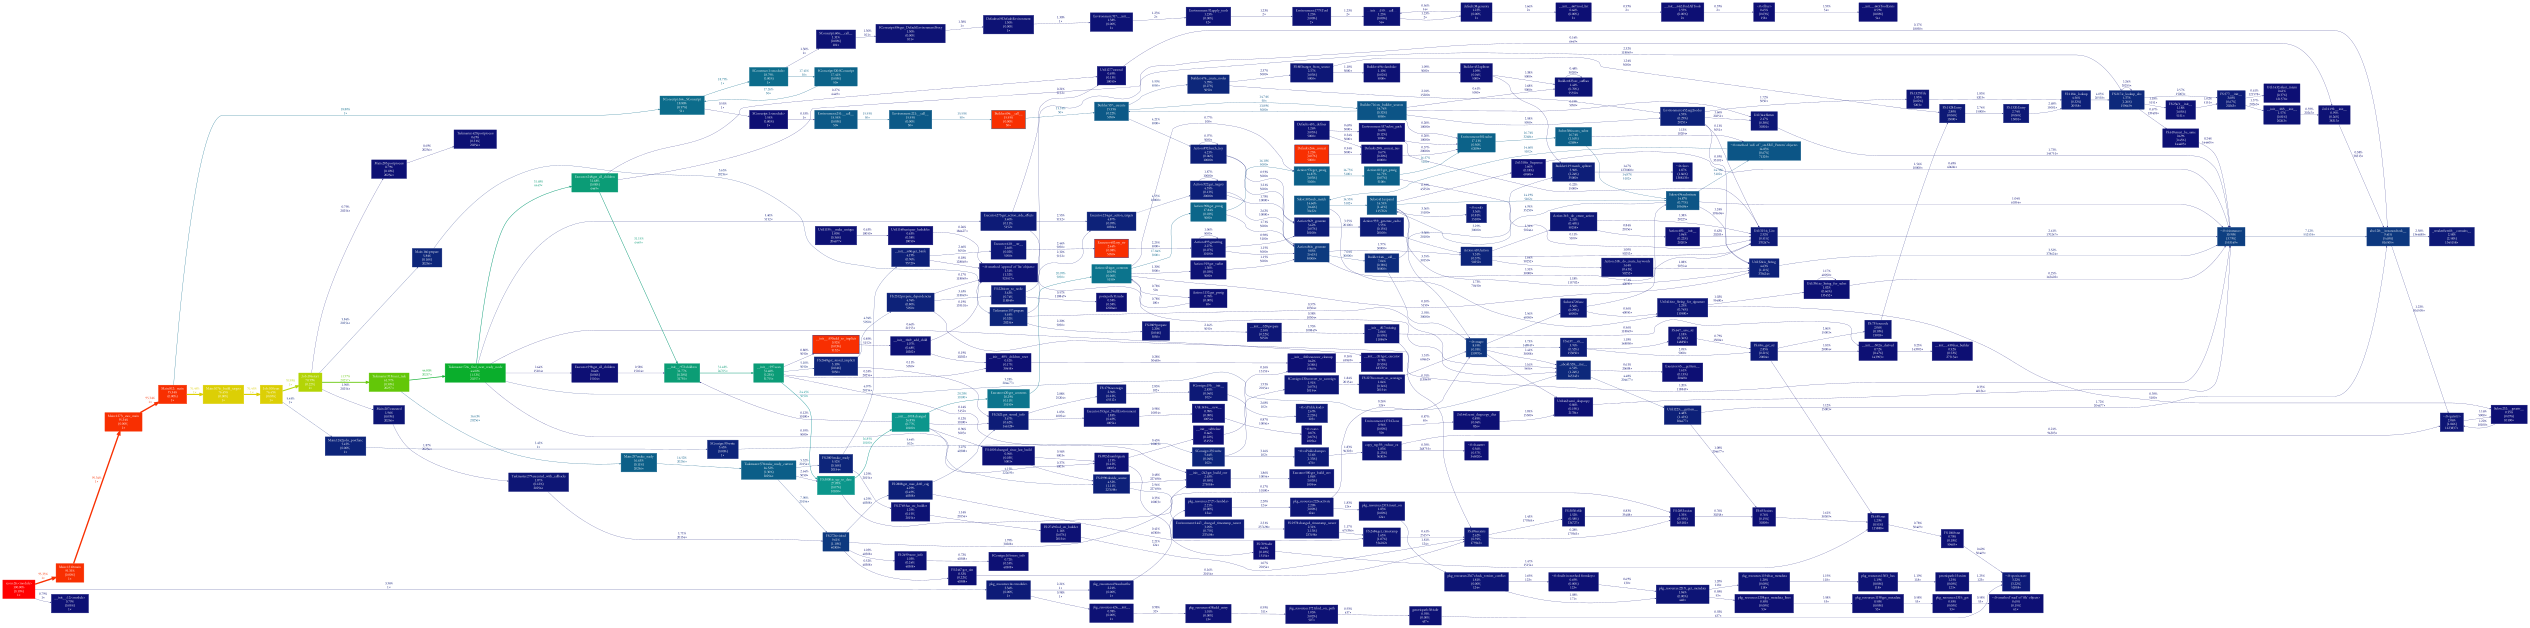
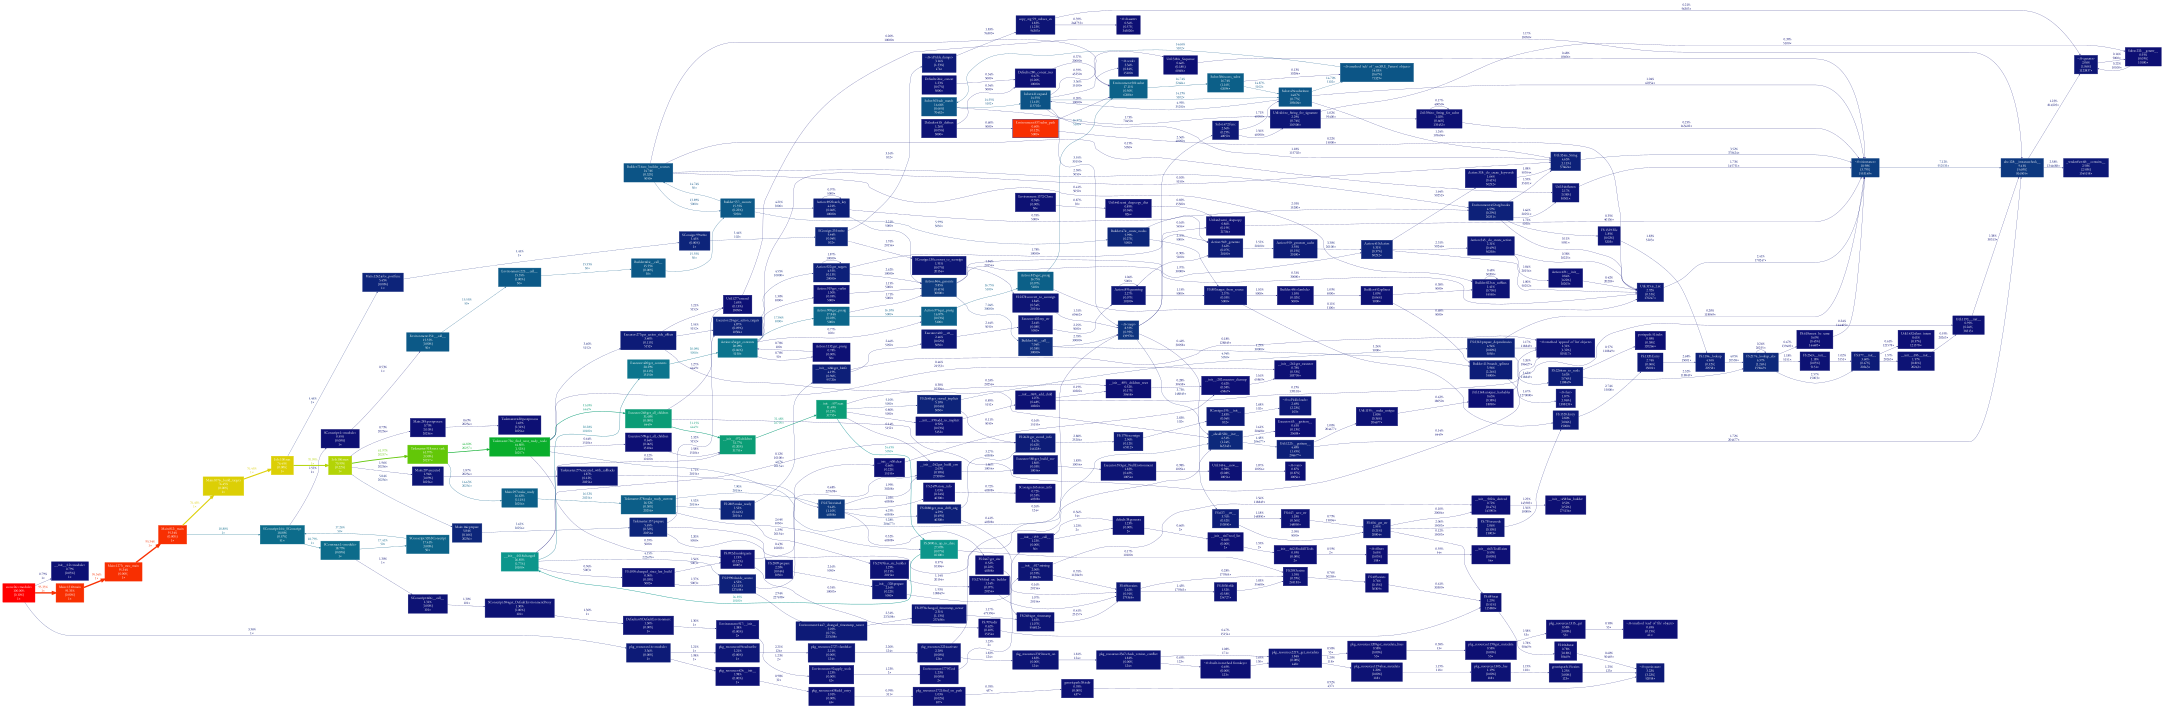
node "Builder:604:__call__ 15.55% (0.00%) 50×": fillcolor #f82f01 -> #0c5987
node "Environment:537:subst_path 0.60% (0.12%) 5000×": fillcolor #0d0f74 -> #f82f01
node "Defaults:264:_concat 1.23% (0.07%) 5000×": fillcolor #f82f01 -> #0d1274
node "Executor:402:my_str 2.44% (0.08%) 5050×": fillcolor #f82f01 -> #0d1776
edge "Action:895:genstring 2.27% (0.07%) 10100×" -> "Action:864:_generate 9.85% (0.41%) 30000×": now "Action:895:genstring 2.27% (0.07%) 10100×" -> "FS:803:target_from_source 2.37% (0.03%) 5000×"
node "__init__:590:add_to_implicit 0.92% (0.03%) 5152×": fillcolor #f82f01 -> #0d1174
edge "FS:2621:get_stored_info 3.67% (0.62%) 146128×" -> "Executor:553:get_NullEnvironment 1.83% (0.69%) 10054×": now "Executor:580:get_build_env 1.86% (0.03%) 10054×" -> "Executor:553:get_NullEnvironment 1.83% (0.69%) 10054×"
edge "Util:1223:__getitem__ 4.48% (1.45%) 204677×" -> "FS:693:exists 0.76% (0.15%) 30309×": now "Util:1223:__getitem__ 4.48% (1.45%) 204677×" -> "Util:1195:__make_unique 1.00% (0.36%) 204677×"
